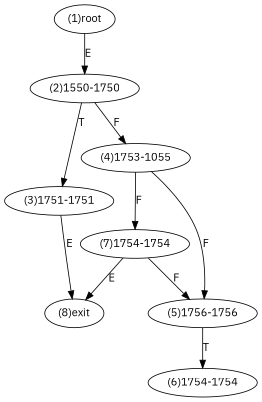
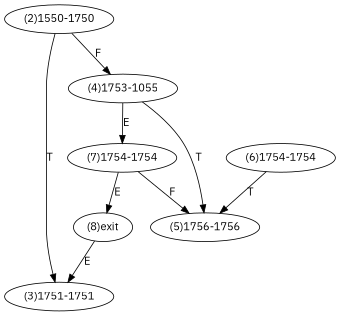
node "(1)root": removed
edge "(4)1753-1055" -> "(7)1754-1754": label "F" -> "E"
edge "(4)1753-1055" -> "(5)1756-1756": label "F" -> "T"
edge "(3)1751-1751" -> "(8)exit": reversed
edge "(5)1756-1756" -> "(6)1754-1754": reversed
